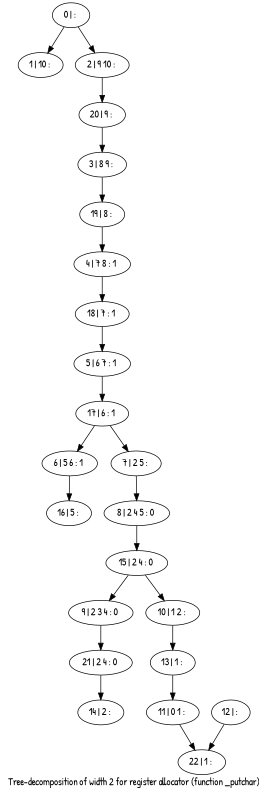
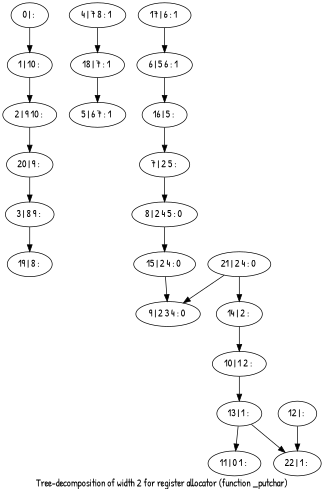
edge "0 | :" -> "2 | 9 10 :": now "1 | 10 :" -> "2 | 9 10 :"
edge "19 | 8 :" -> "4 | 7 8 : 1": removed
edge "5 | 6 7 : 1" -> "17 | 6 : 1": removed
edge "17 | 6 : 1" -> "7 | 2 5 :": now "16 | 5 :" -> "7 | 2 5 :"
edge "15 | 2 4 : 0" -> "10 | 1 2 :": now "14 | 2 :" -> "10 | 1 2 :"
edge "9 | 2 3 4 : 0" -> "21 | 2 4 : 0": reversed
edge "11 | 0 1 :" -> "22 | 1 :": now "13 | 1 :" -> "22 | 1 :"
